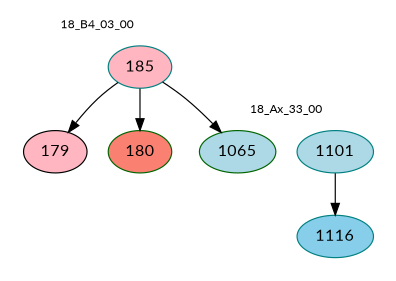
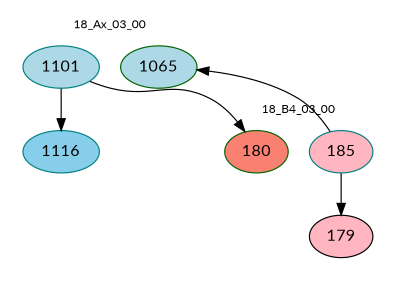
edge "185" -> "180": now "1101" -> "180"
cluster "18_Ax_33_00": label "18_Ax_33_00" -> "18_Ax_03_00"
